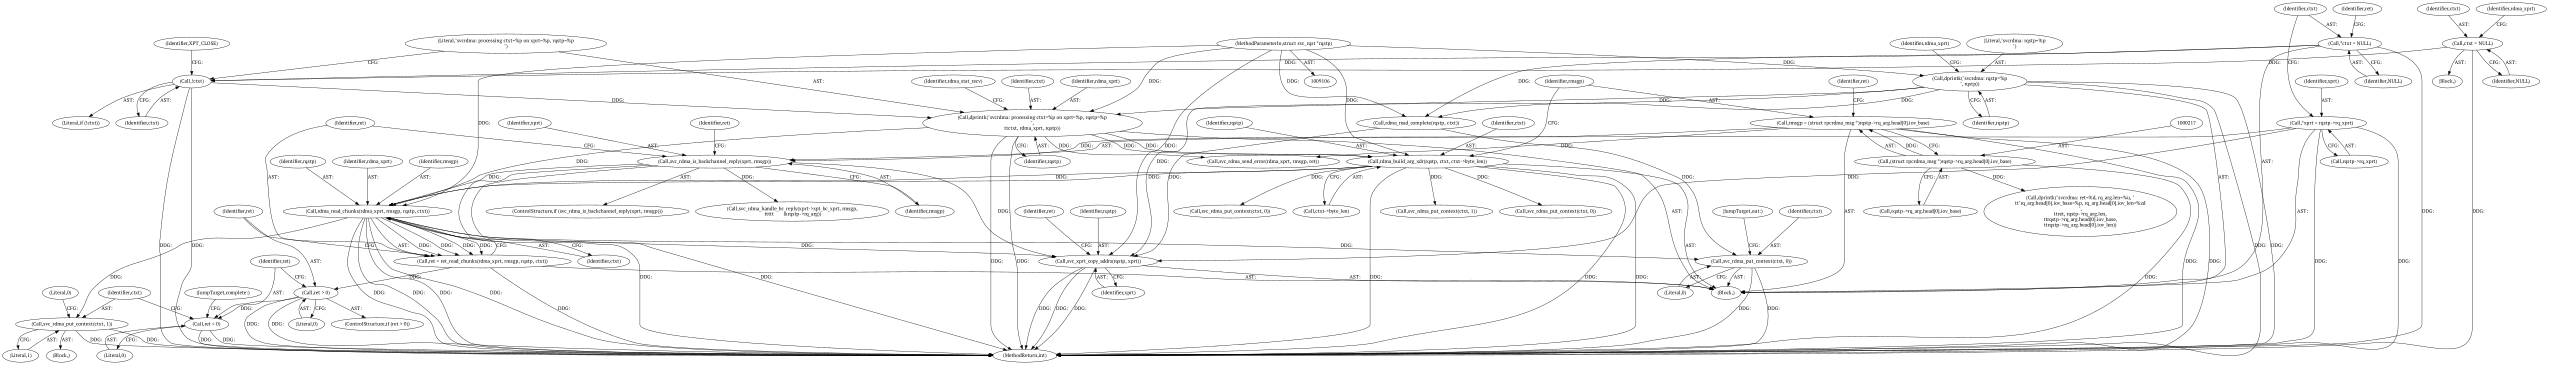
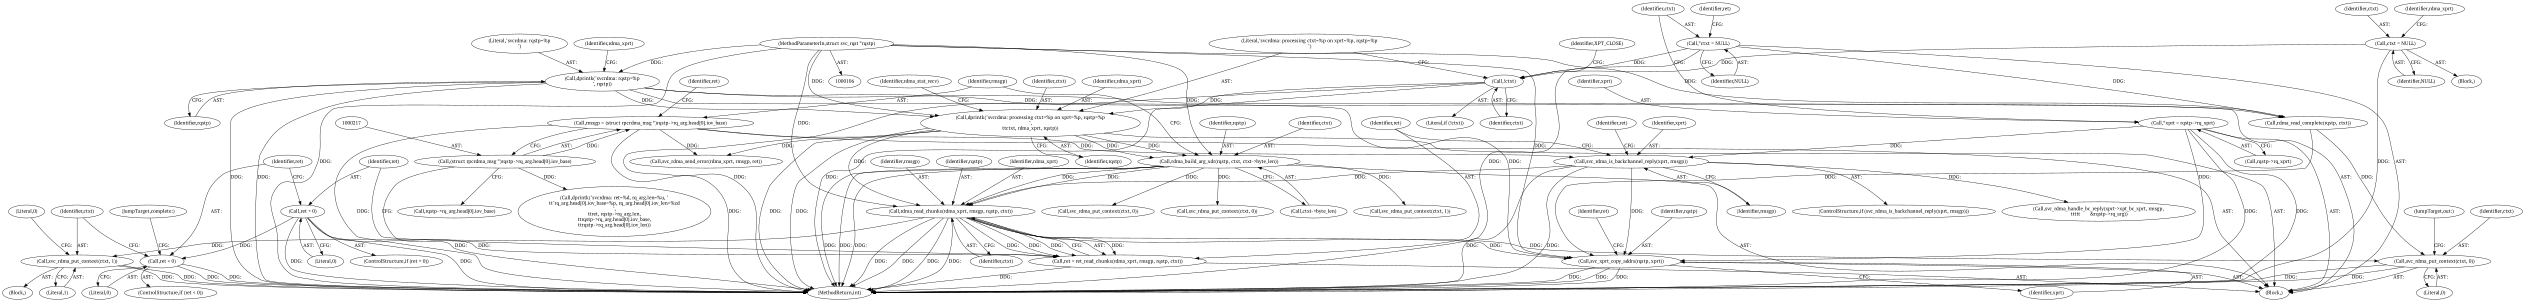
node "1009106": label "1009106" -> "1000106"
edge "(Call,*xprt = rqstp->rq_xprt)" -> "(Call,svc_rdma_is_backchannel_reply(xprt, rmsgp))": label "AST: " -> "DDG: "
edge "(Call,rqstp->rq_arg.head[0].iov_base)" -> "(Call,(struct rpcrdma_msg *)rqstp->rq_arg.head[0].iov_base)": removed, label "AST:"
edge "(MethodParameterIn,struct svc_rqst *rqstp)" -> "(MethodReturn,int)": added, label "DDG:"
edge "(Call,ret = ret_read_chunks(rdma_xprt, rmsgp, rqstp, ctxt))" -> "(Call,ret > 0)": reversed
node "(ControlStructure,if (ret < 0))": added
